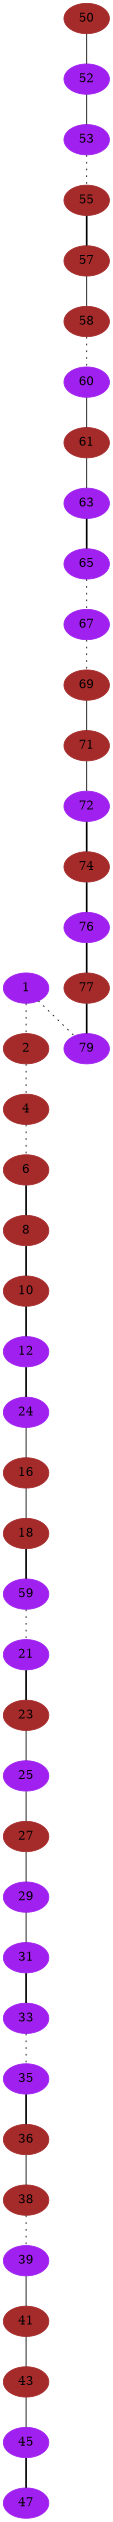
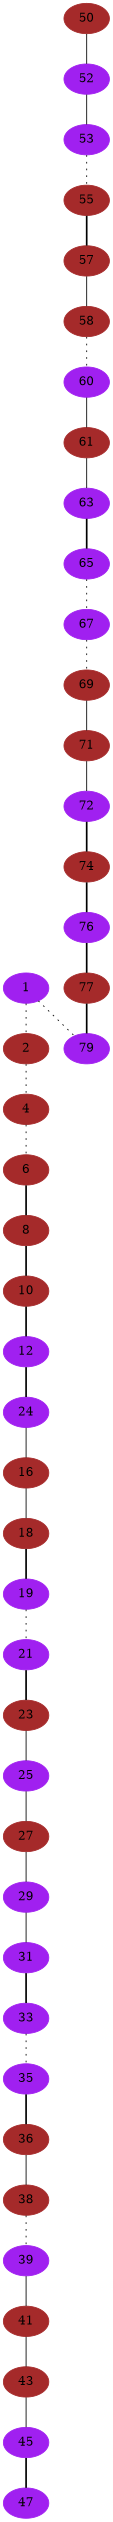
node "59": label "59" -> "19"
